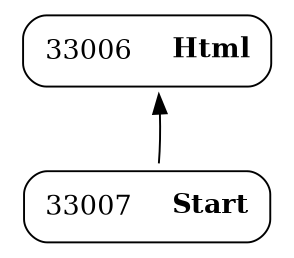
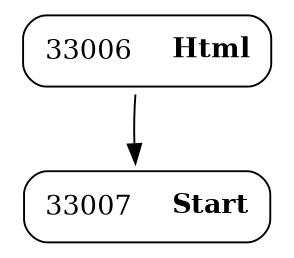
edge "33007" -> "33006": reversed
